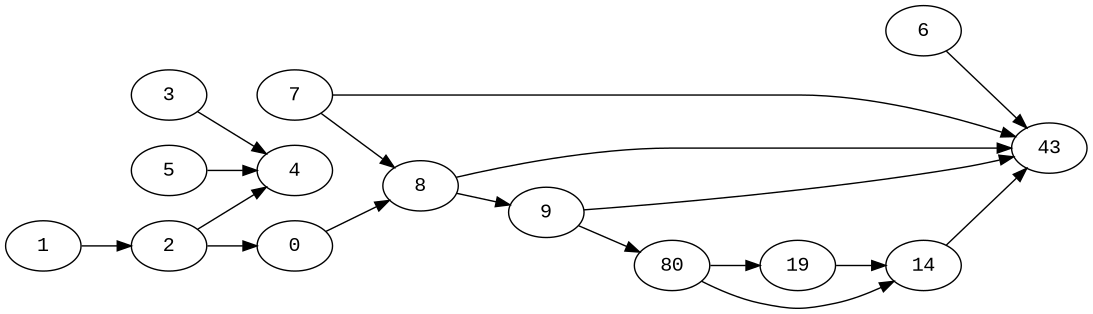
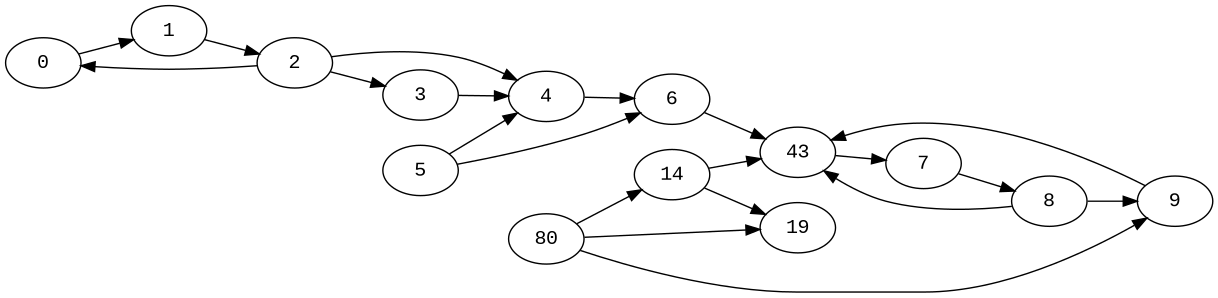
edge "2" -> "3": added
edge "7" -> "43": reversed
edge "4" -> "6": added
edge "5" -> "6": added
edge "0" -> "8": now "0" -> "1"
edge "9" -> "80": reversed
edge "19" -> "14": reversed
